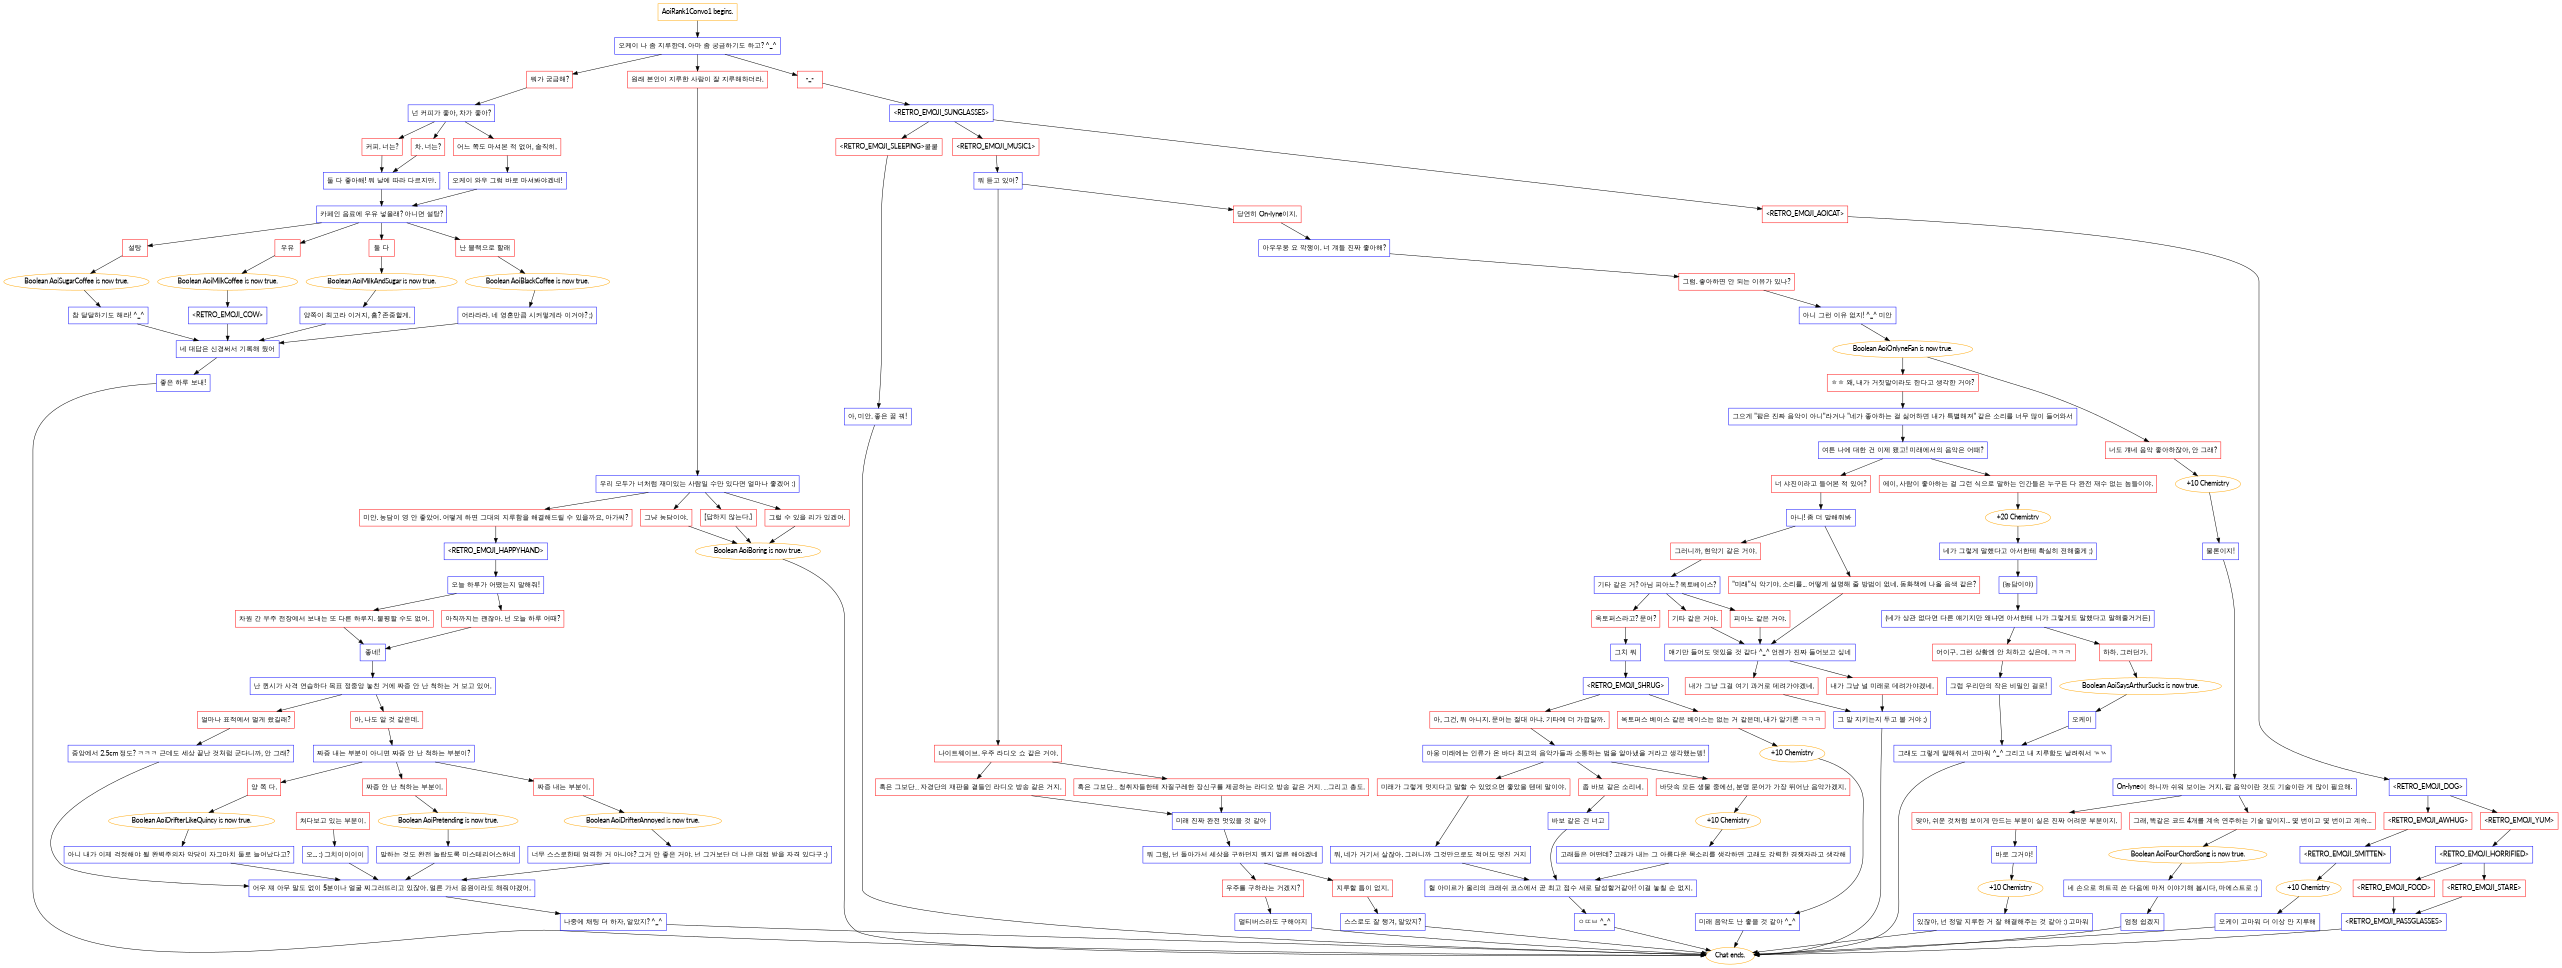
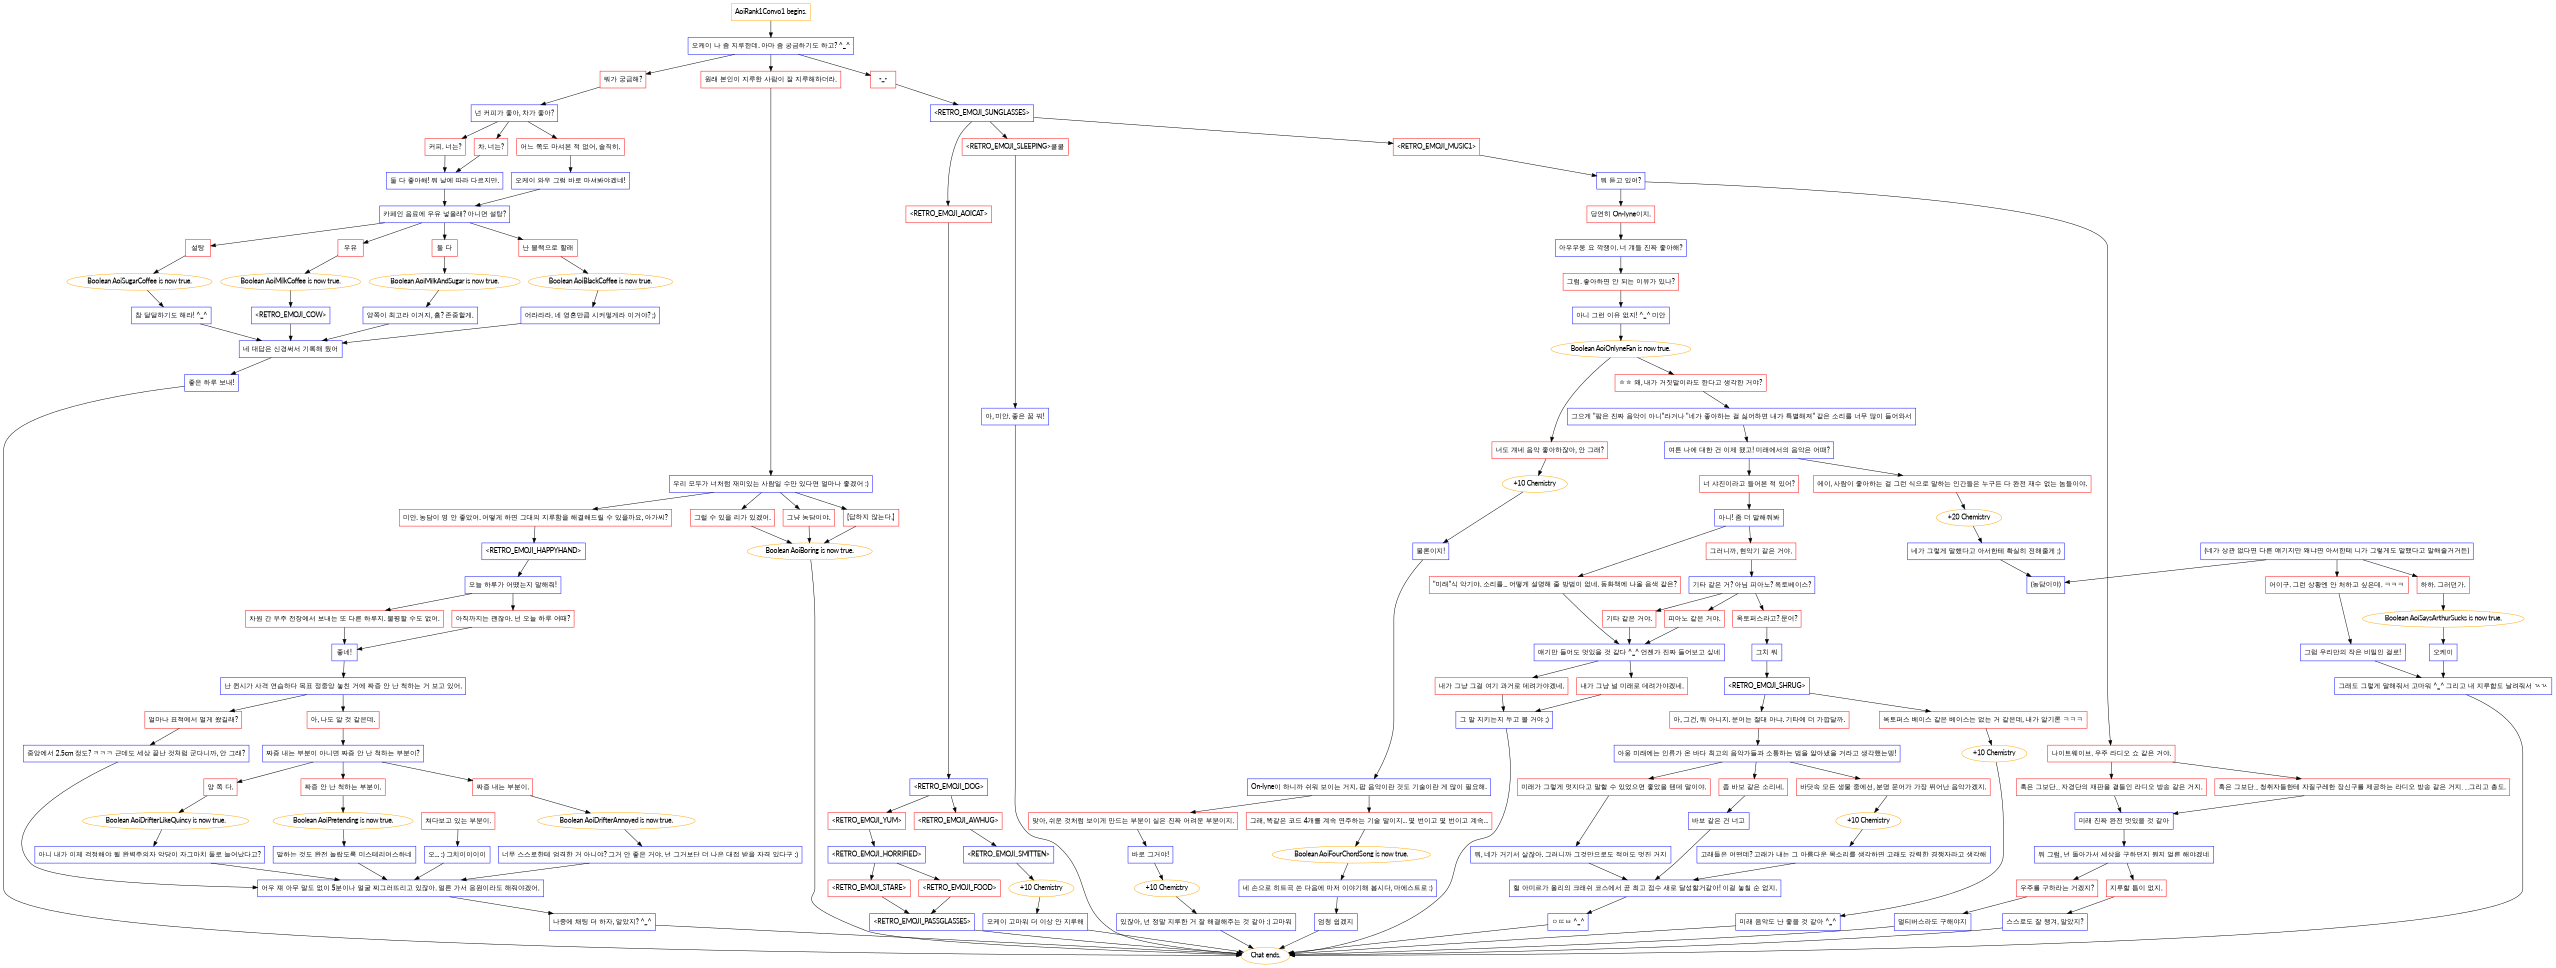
edge "(농담이야)" -> "(네가 상관 없다면 다른 얘기지만 왜냐면 아서한테 니가 그렇게도 말했다고 말해줄거거든)": reversed
